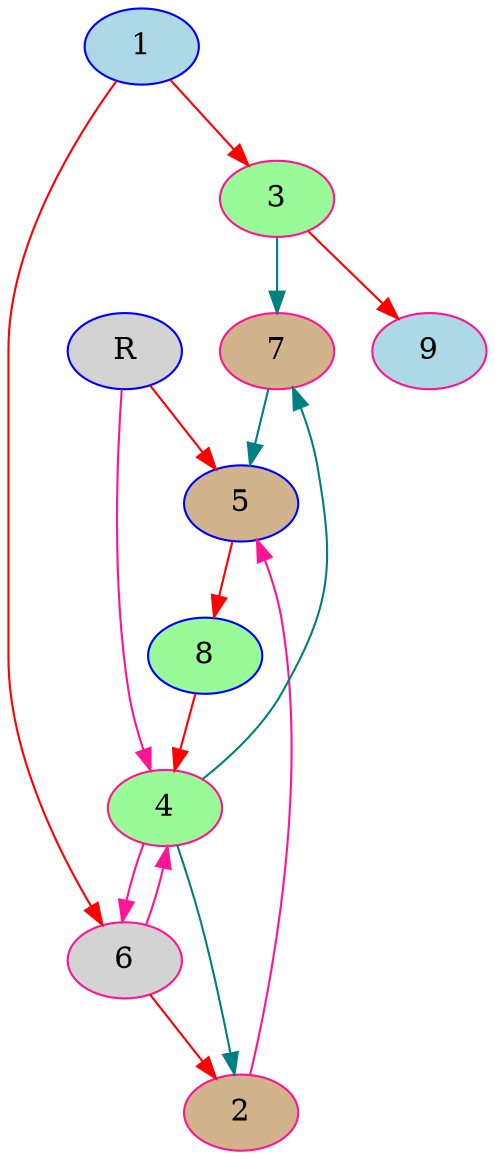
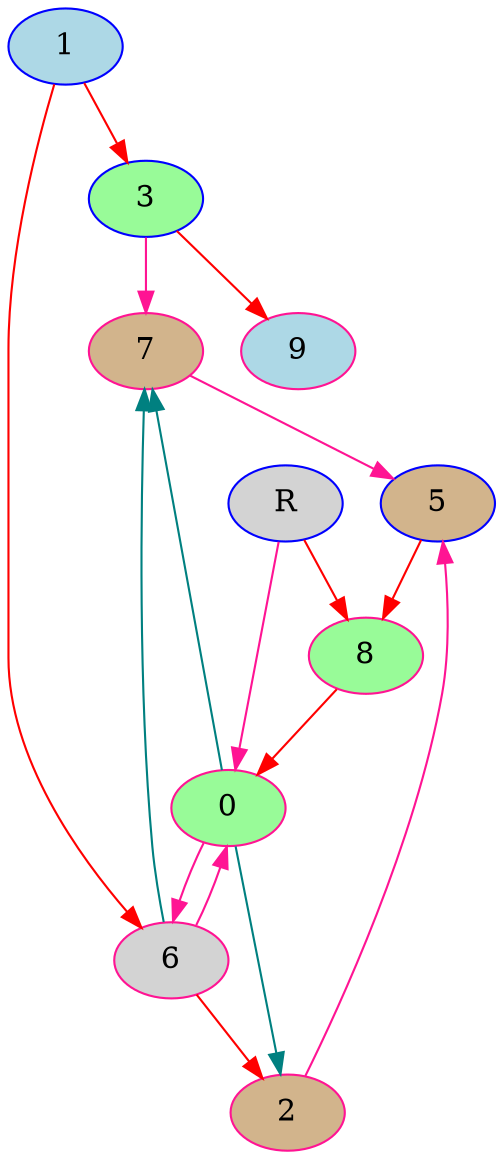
node "3": color deeppink -> blue
edge "3" -> "7": color teal -> deeppink
edge "7" -> "5": color teal -> deeppink
edge "R" -> "5": now "R" -> "8"
node "8": color blue -> deeppink
edge "6" -> "7": added
node "4": label "4" -> "0"
